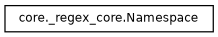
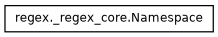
node "core._regex_core.Namespace": label "core._regex_core.Namespace" -> "regex._regex_core.Namespace"
